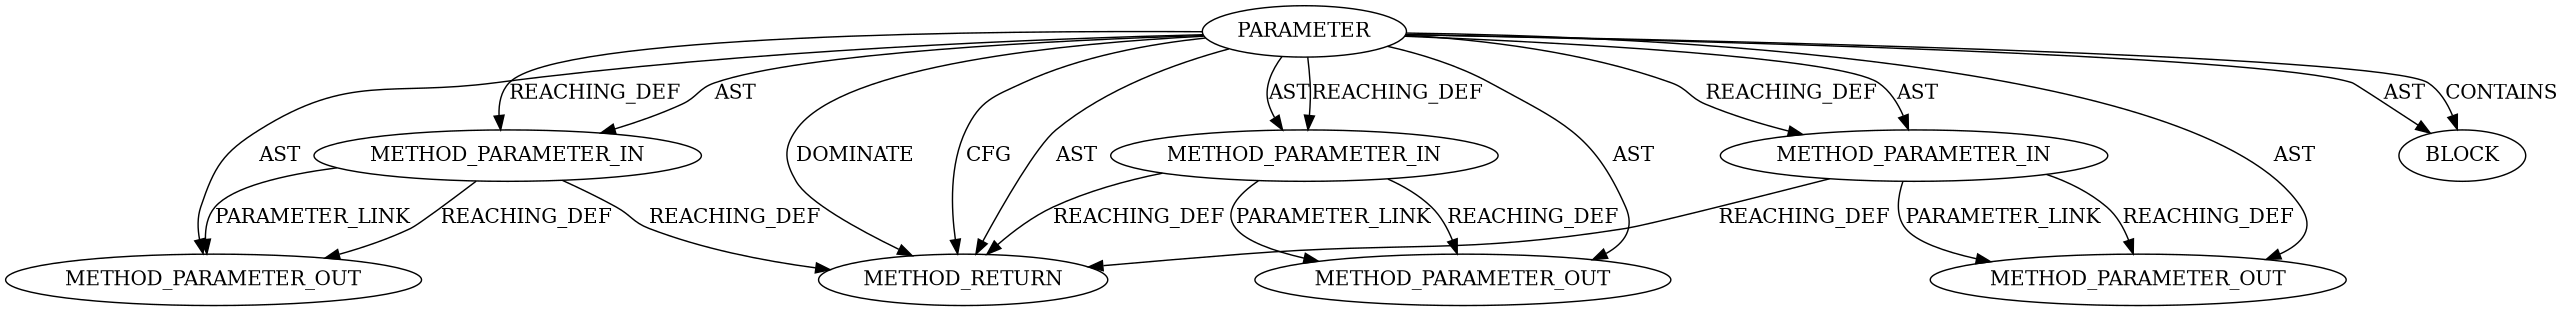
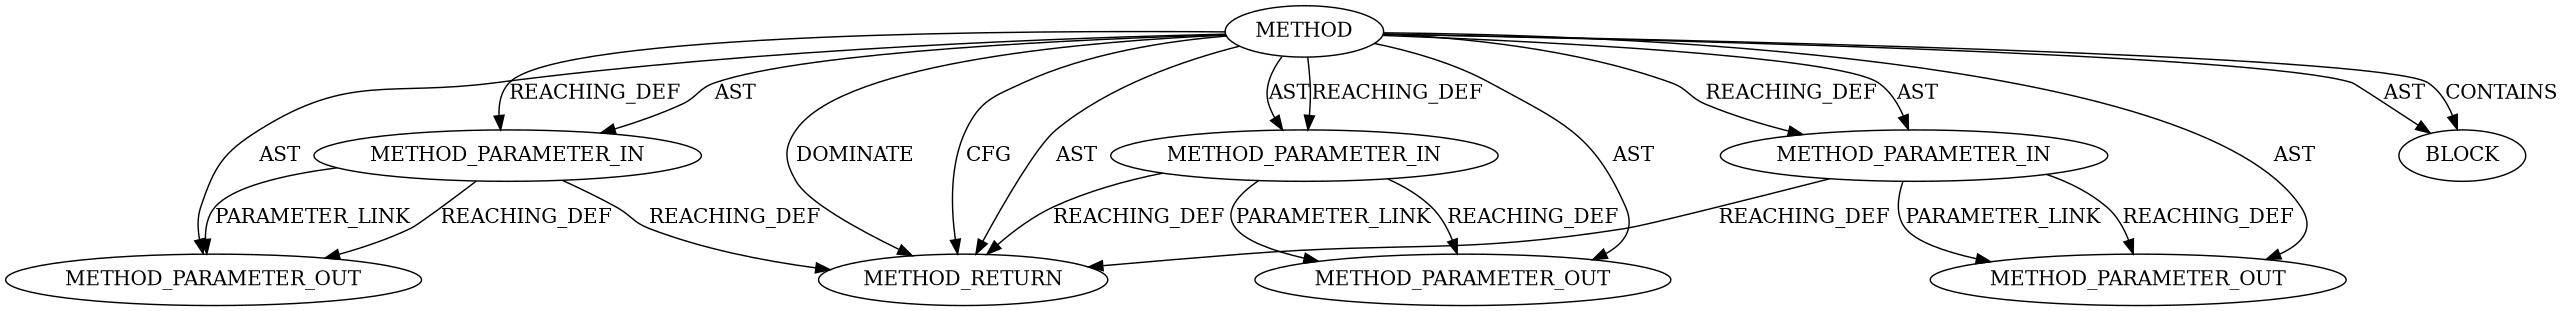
node "PARAMETER": label "PARAMETER" -> "METHOD"
